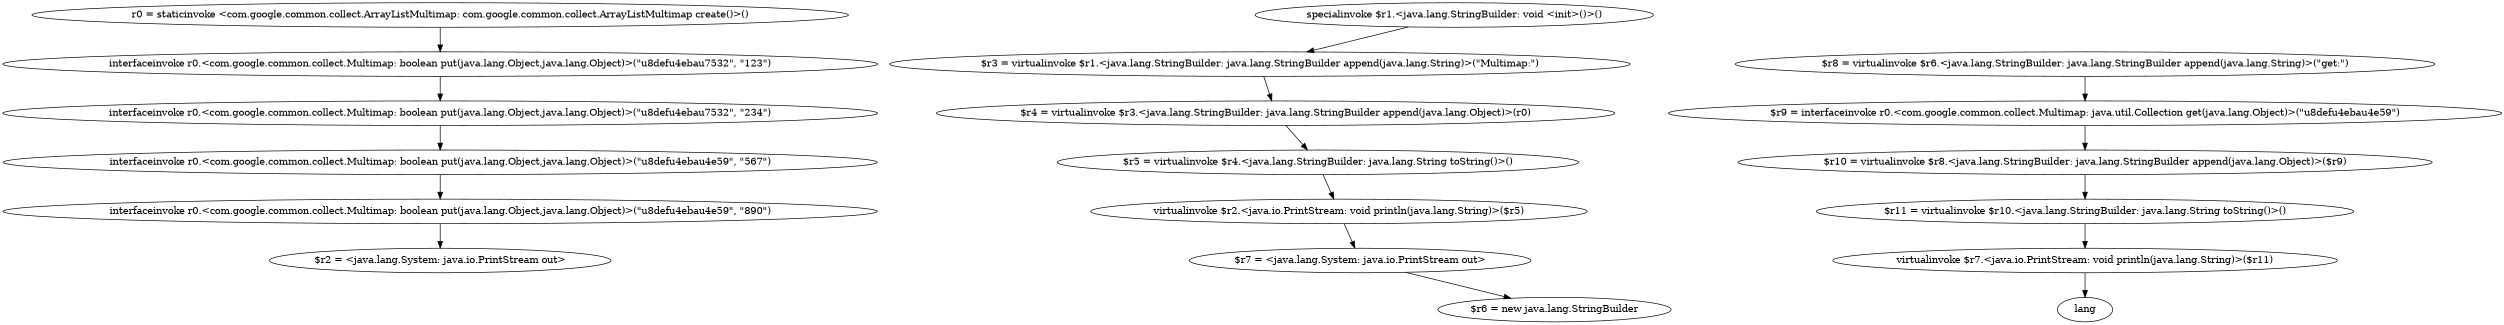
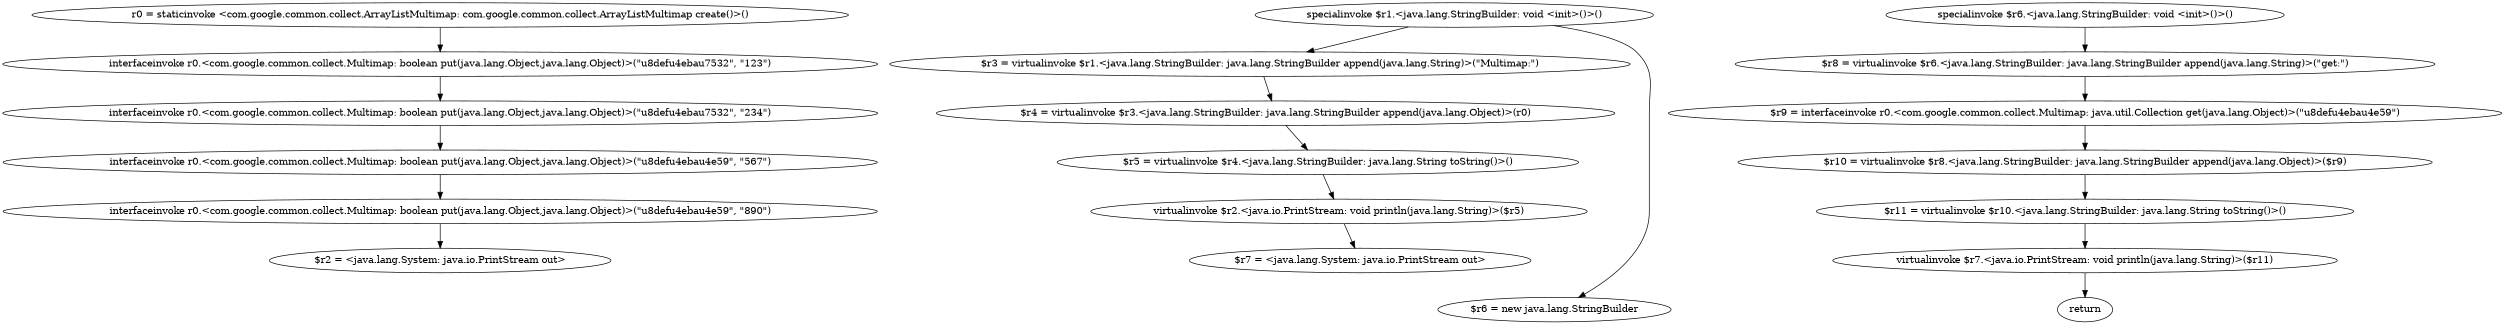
node "specialinvoke $r6.<java.lang.StringBuilder: void <init>()>()": added
edge "$r7 = <java.lang.System: java.io.PrintStream out>" -> "$r6 = new java.lang.StringBuilder": now "specialinvoke $r1.<java.lang.StringBuilder: void <init>()>()" -> "$r6 = new java.lang.StringBuilder"
node "lang": label "lang" -> "return"
